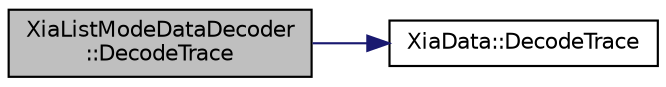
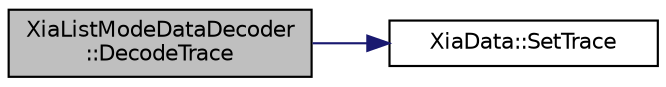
node "XiaData::DecodeTrace": label "XiaData::DecodeTrace" -> "XiaData::SetTrace"
